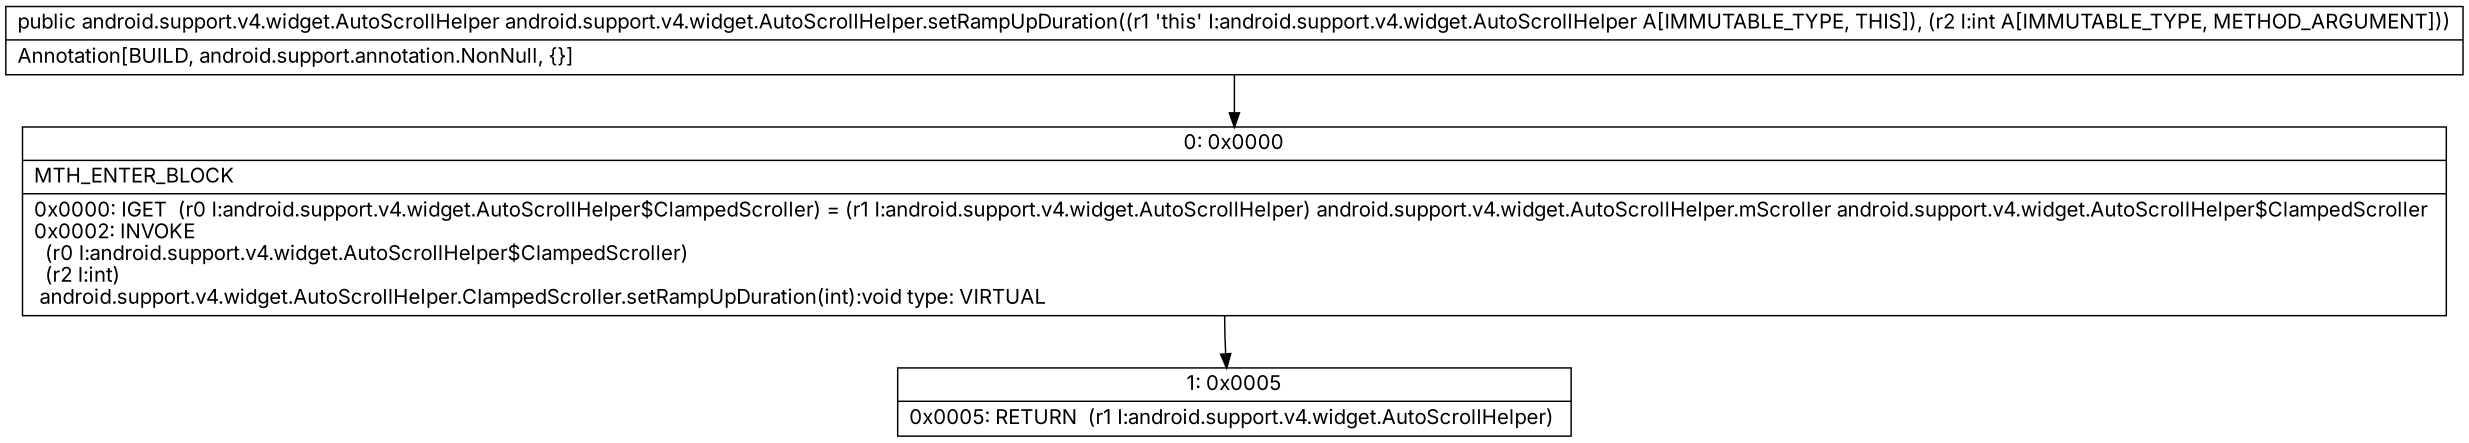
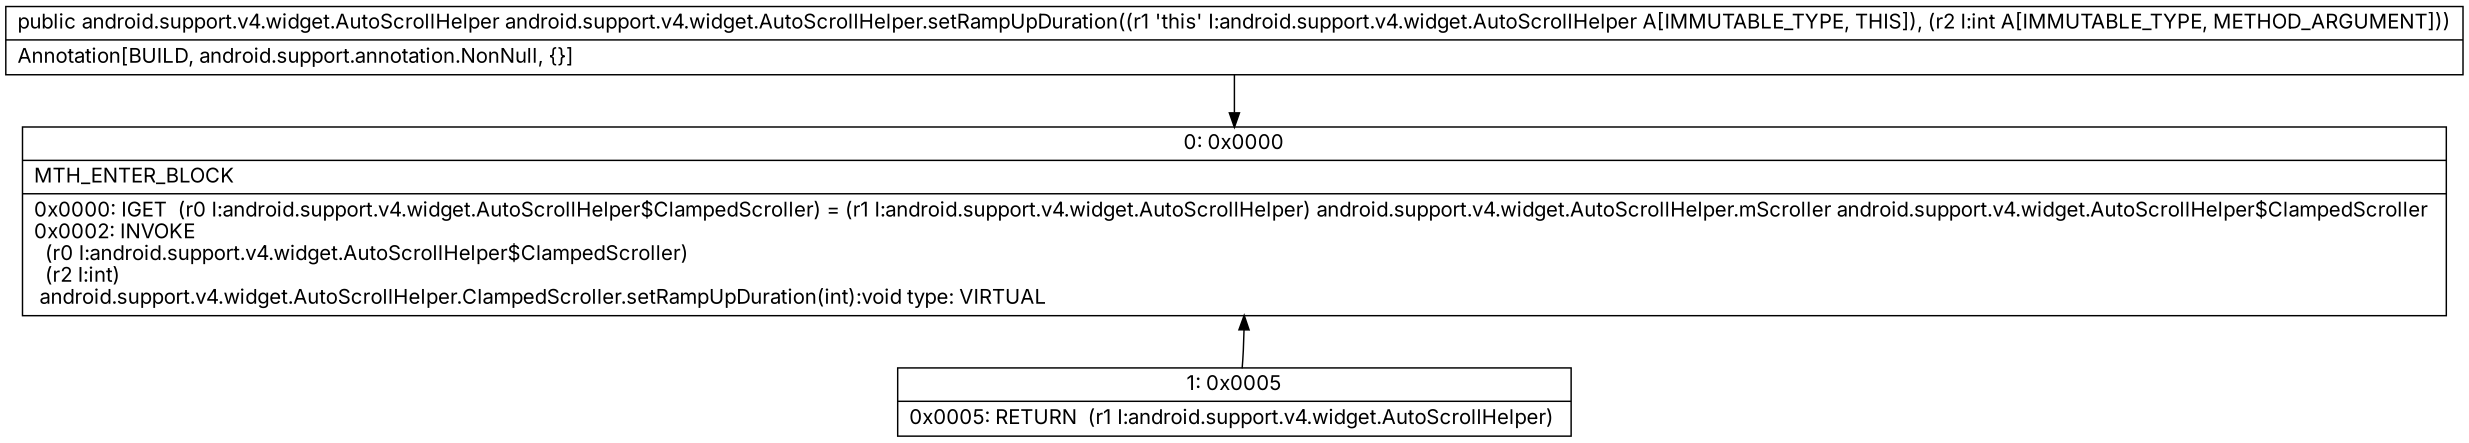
edge "0: 0x0000" -> "1: 0x0005": reversed
